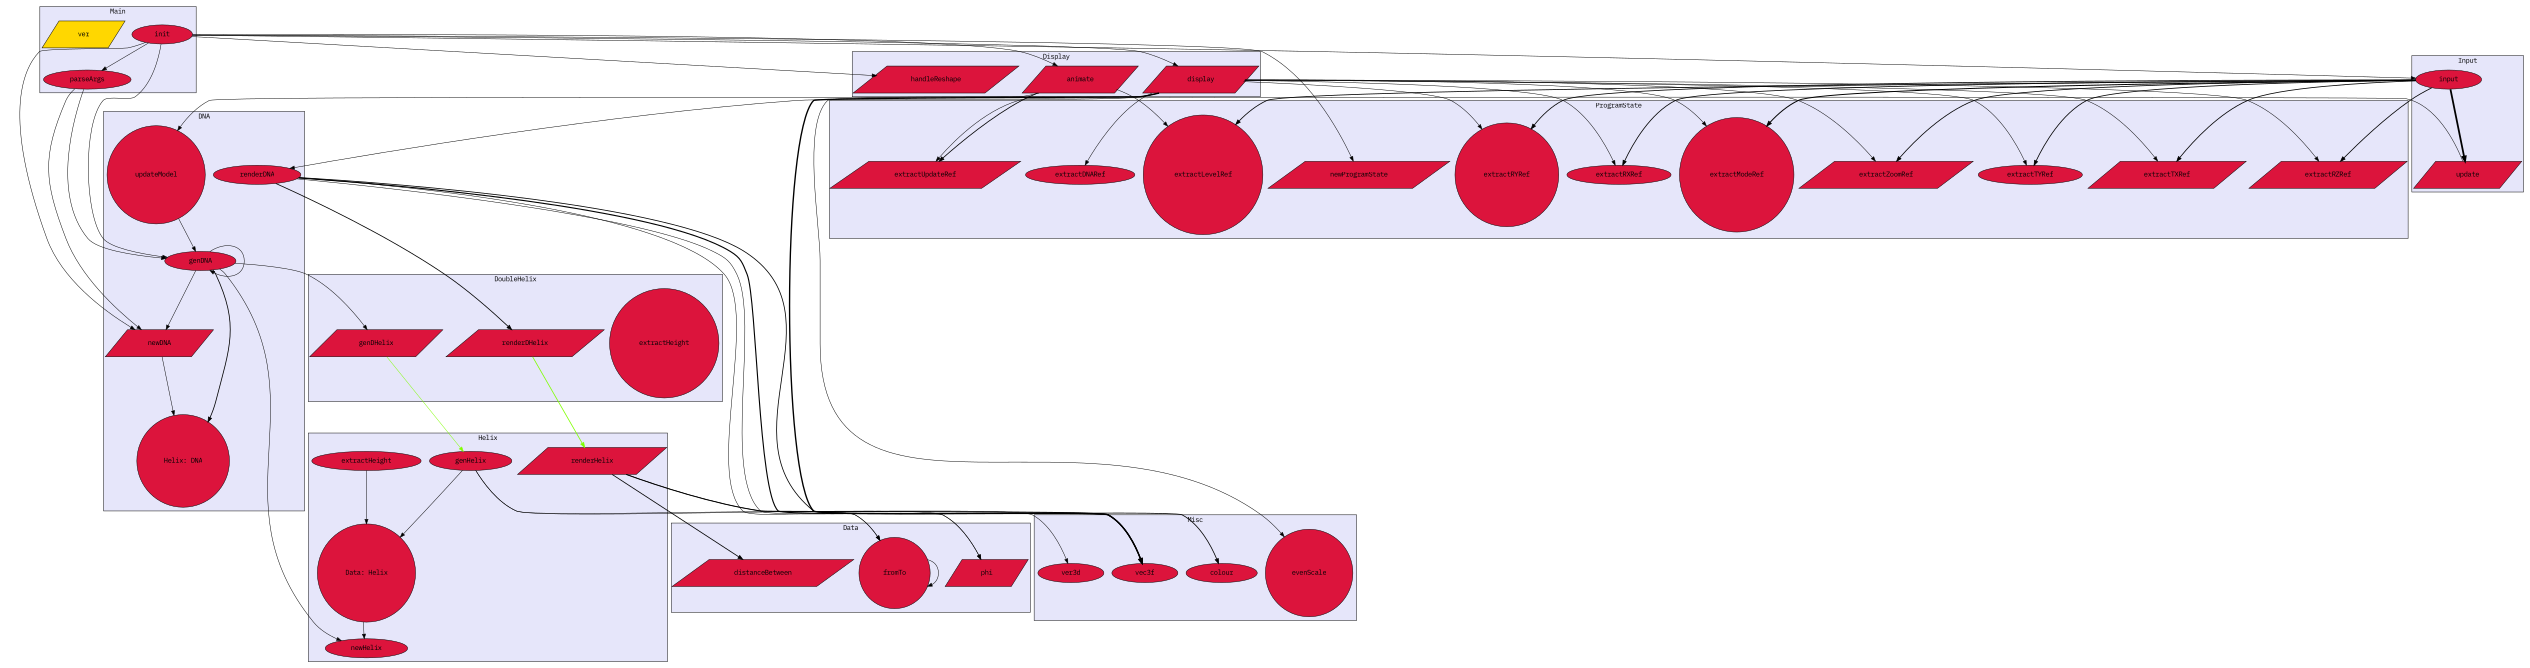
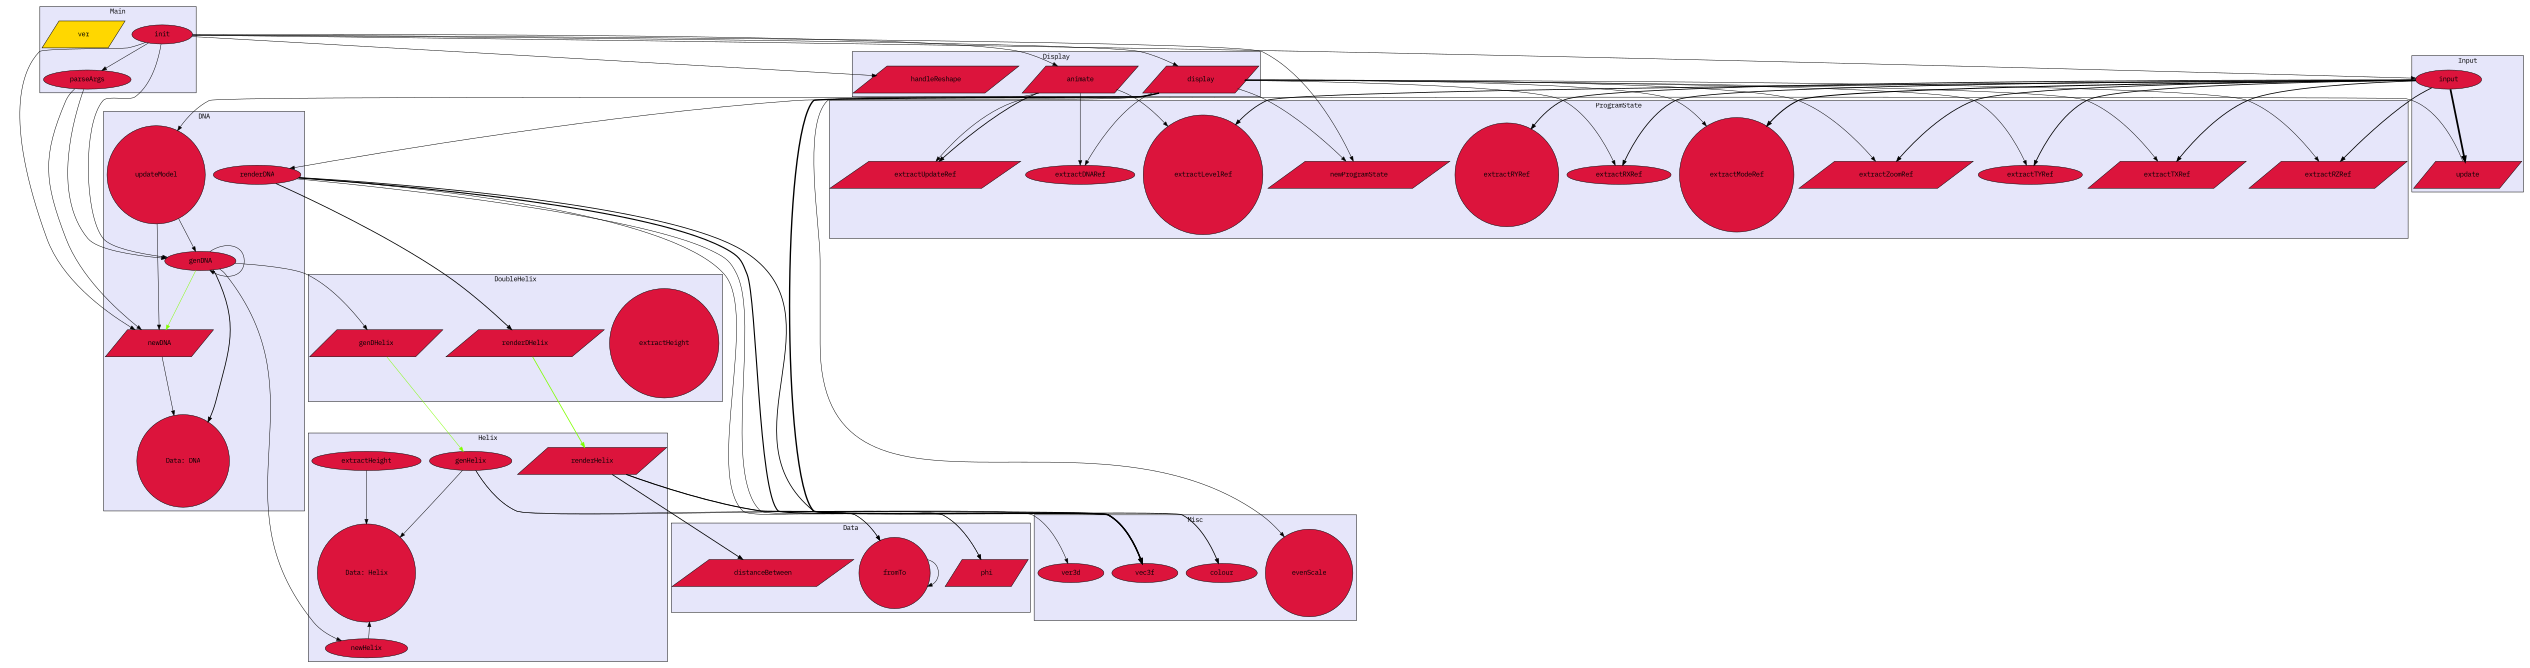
edge "display" -> "extractRYRef": now "display" -> "newProgramState"
edge "animate" -> "extractDNARef": added
edge "updateModel" -> "newDNA": added
edge "genDNA" -> "newDNA": color black -> chartreuse
node "Helix: DNA": label "Helix: DNA" -> "Data: DNA"
edge "Data: Helix" -> "newHelix": reversed
